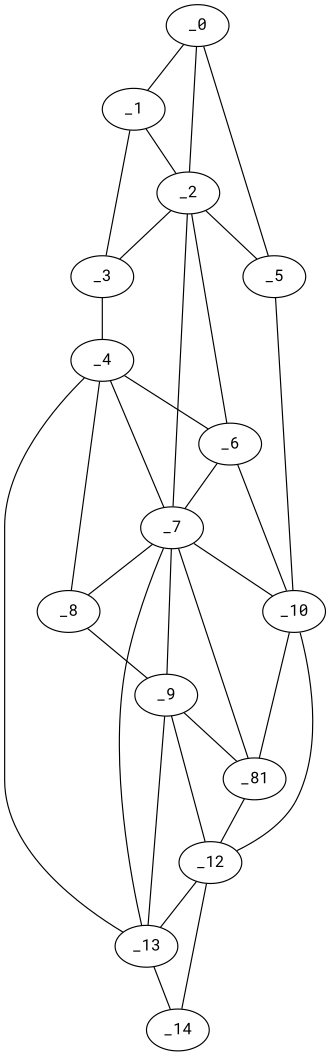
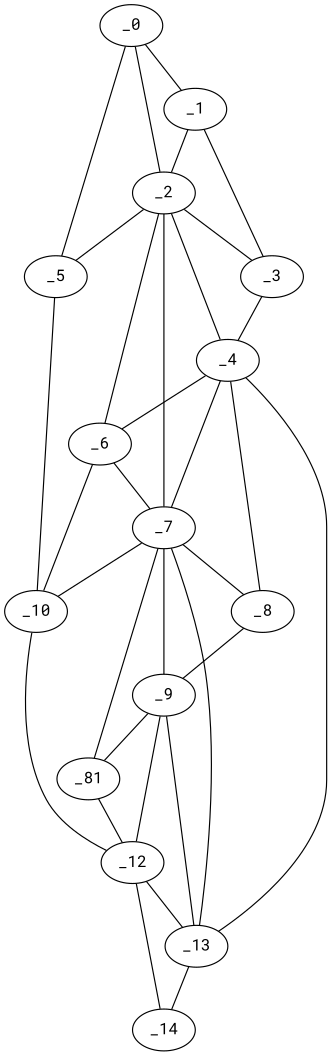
edge "_2" -- "_4": added
edge "_10" -- "_81": removed
